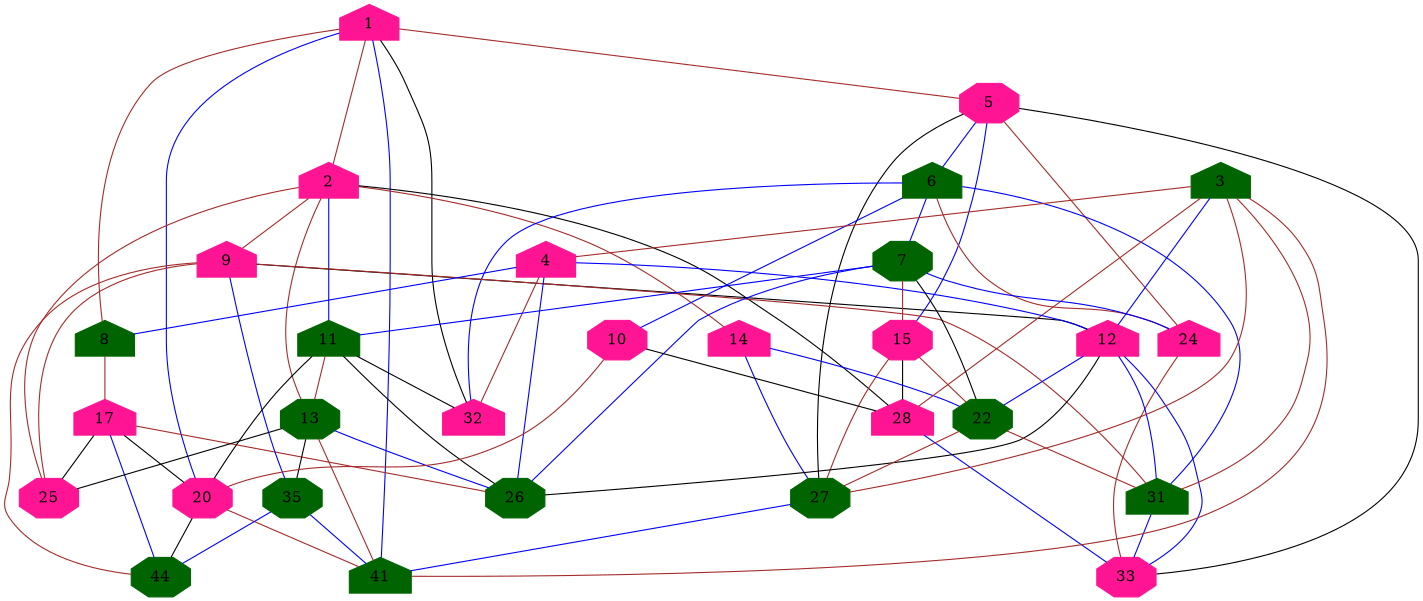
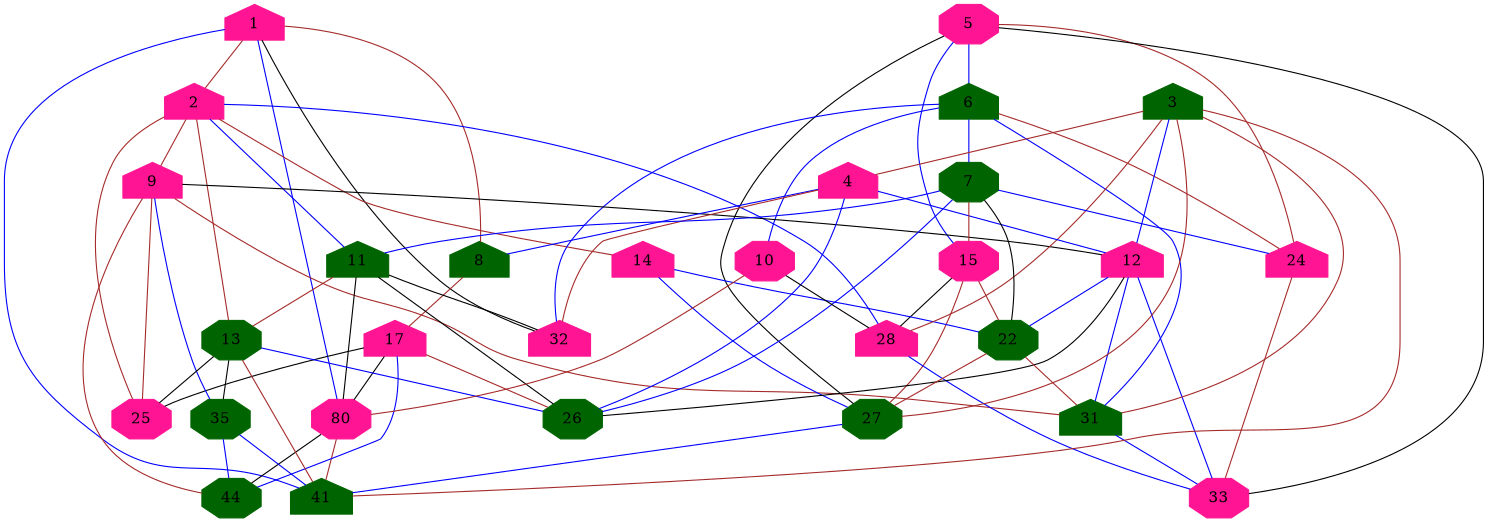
edge "1" -- "5": removed
edge "2" -- "28": color black -> blue
node "20": label "20" -> "80"
